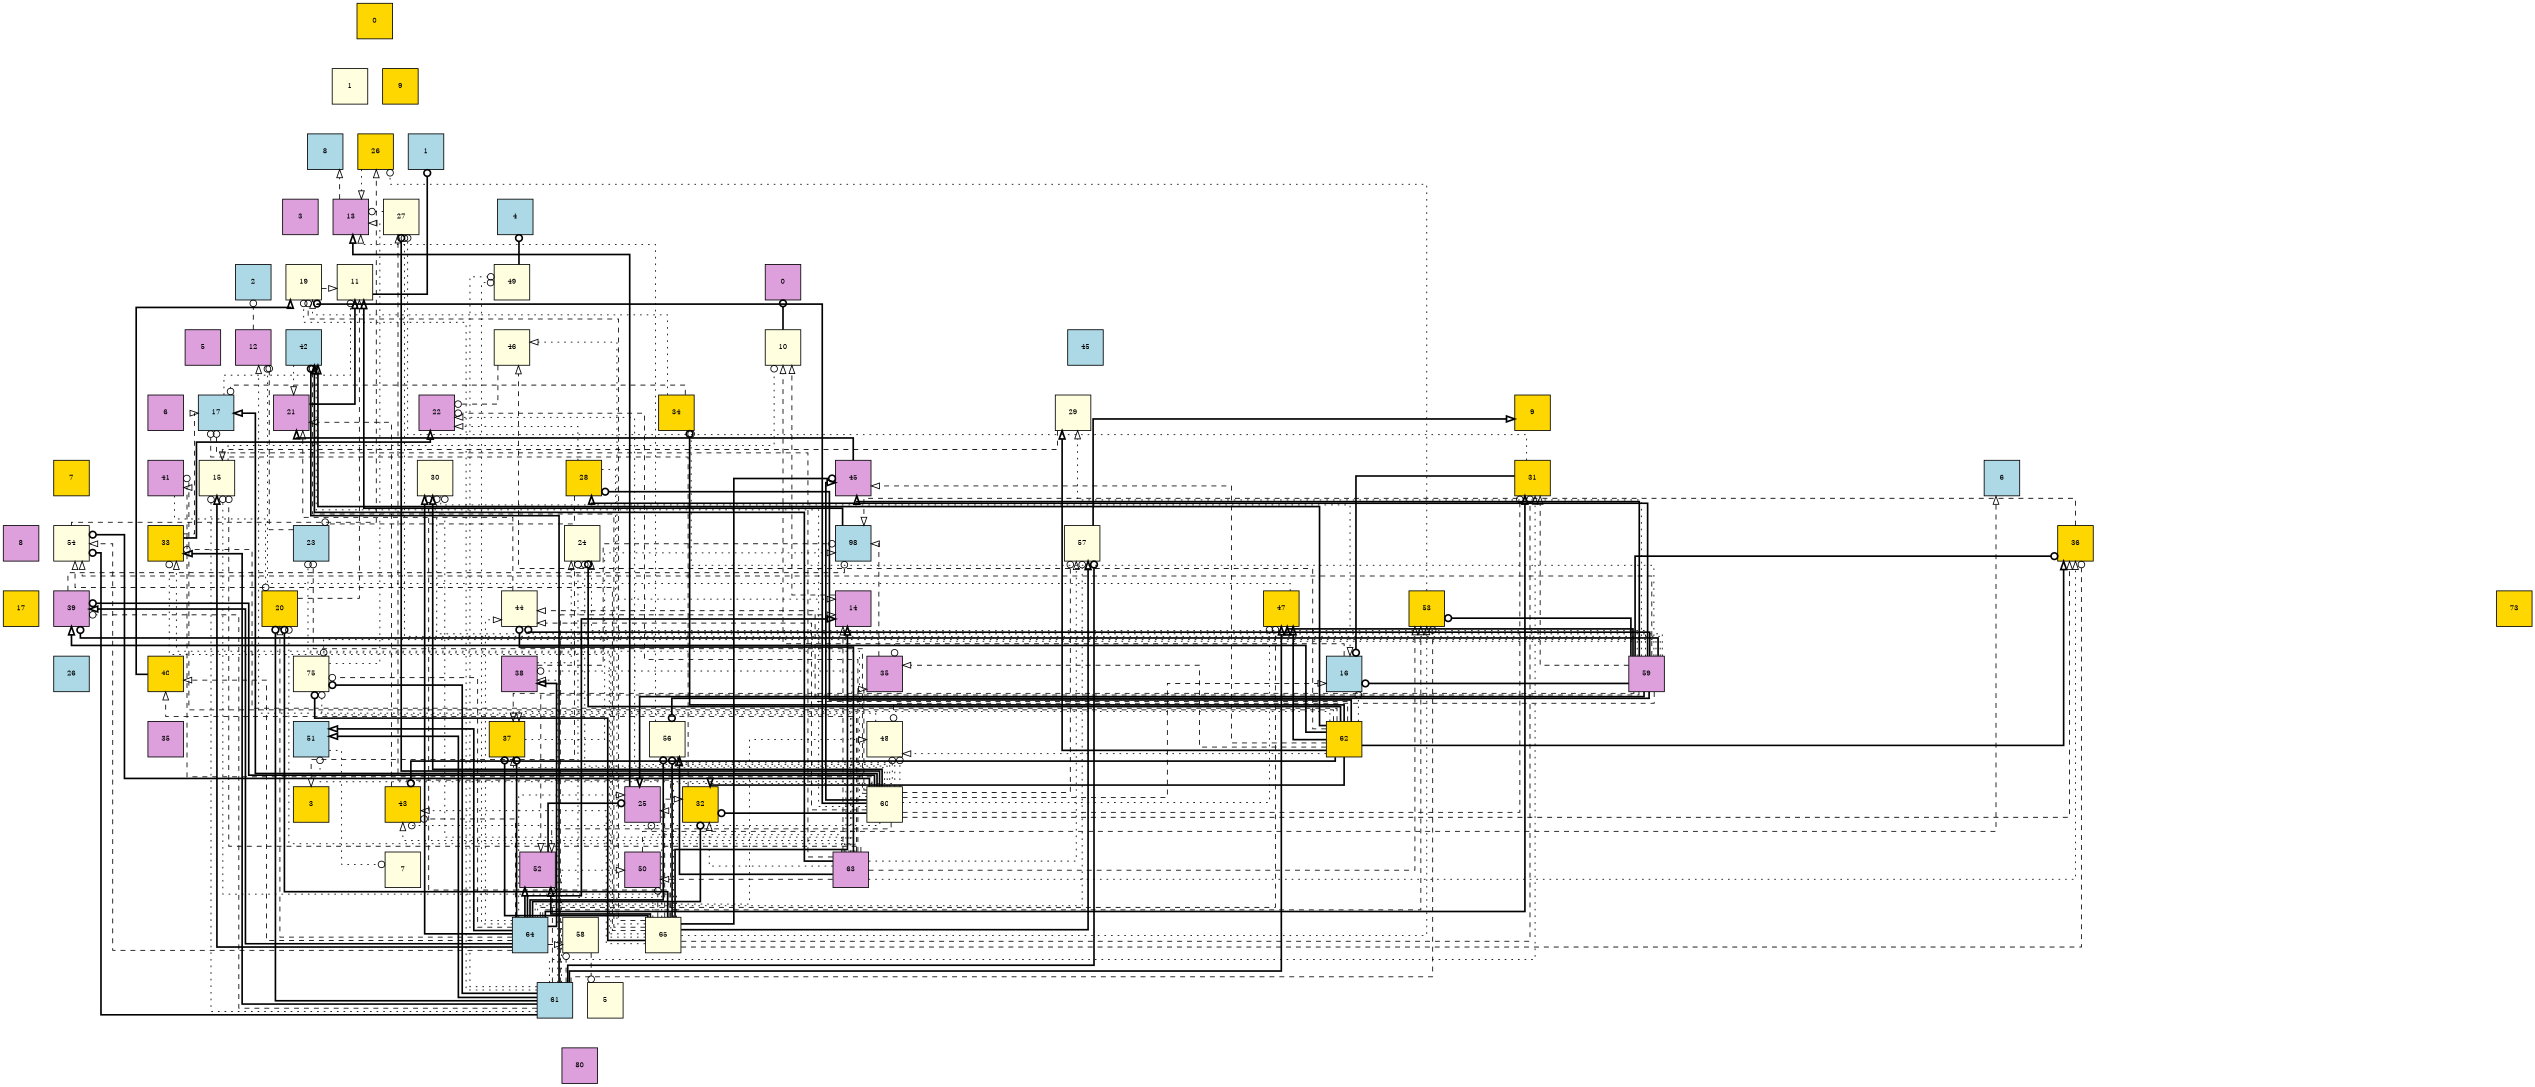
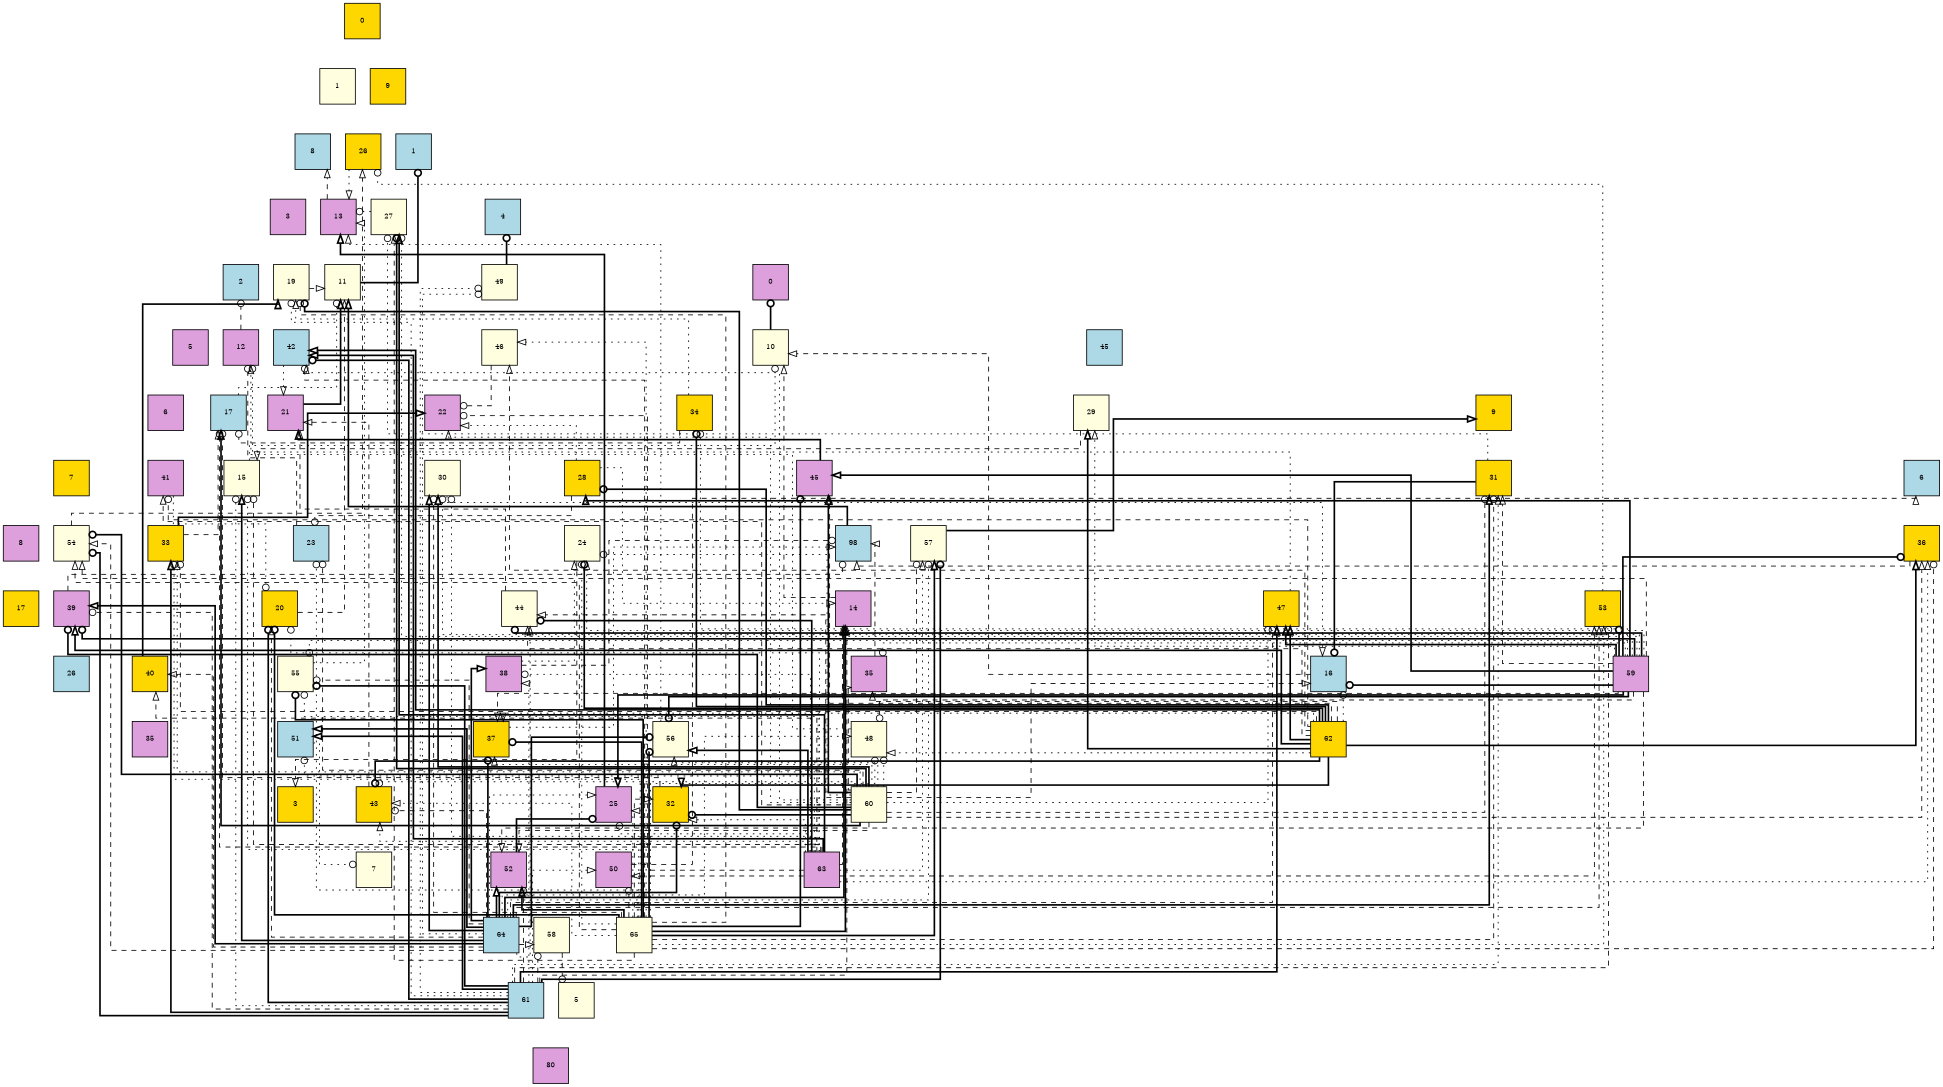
node "73": removed
node "75": label "75" -> "55"
edge "63" -> "27": added
